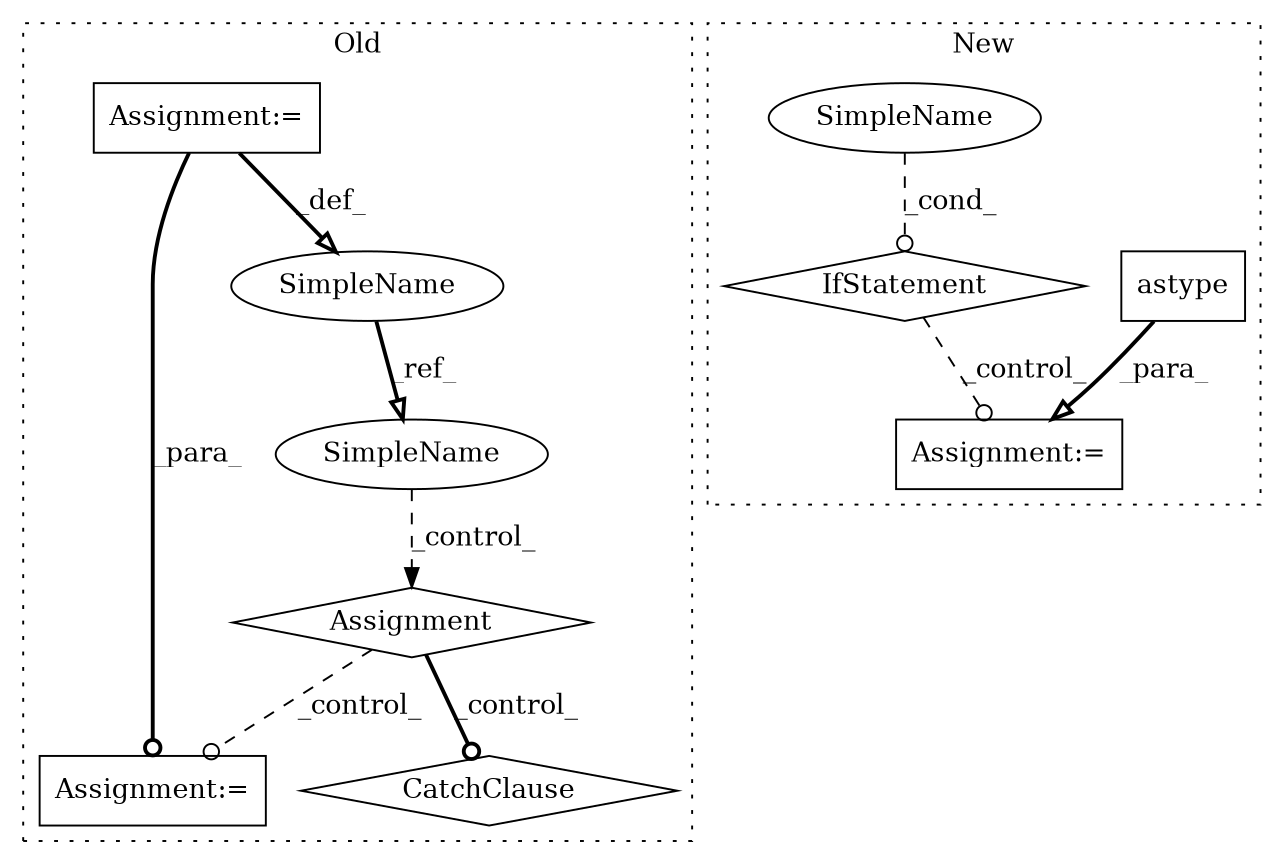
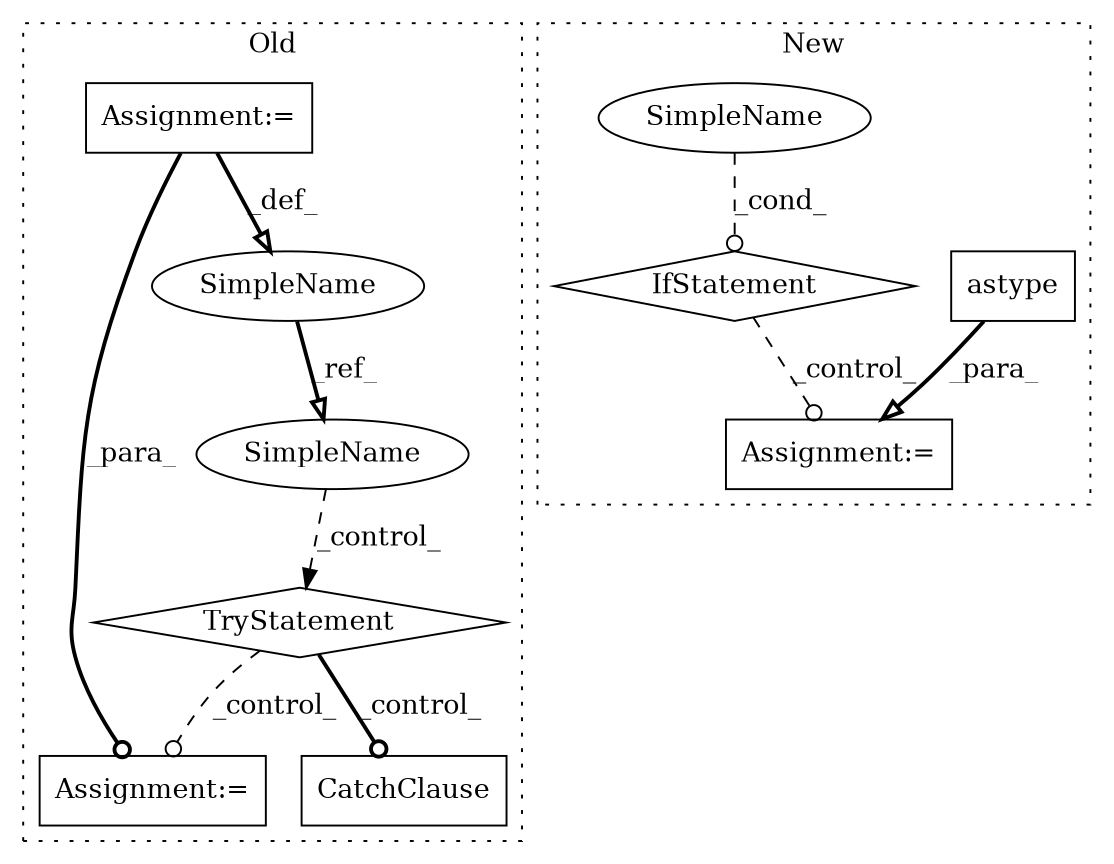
node "Assignment": label "Assignment" -> "TryStatement"
node "CatchClause": shape diamond -> box
